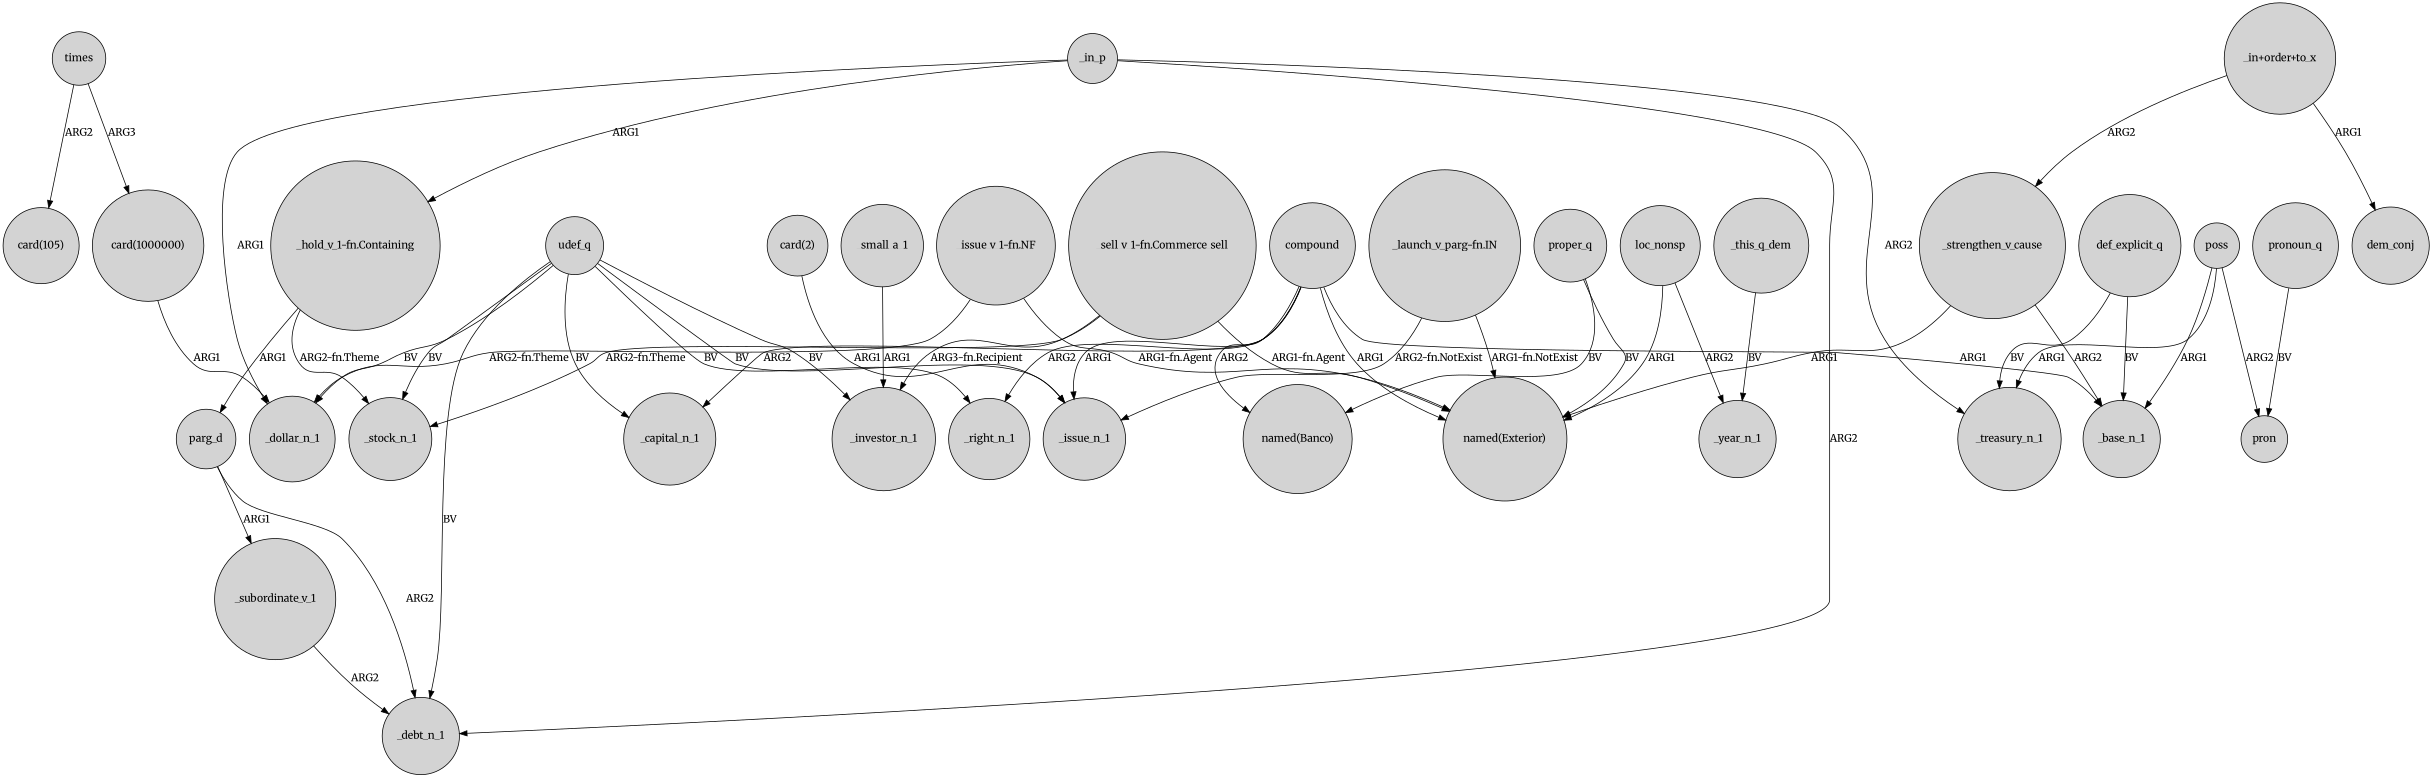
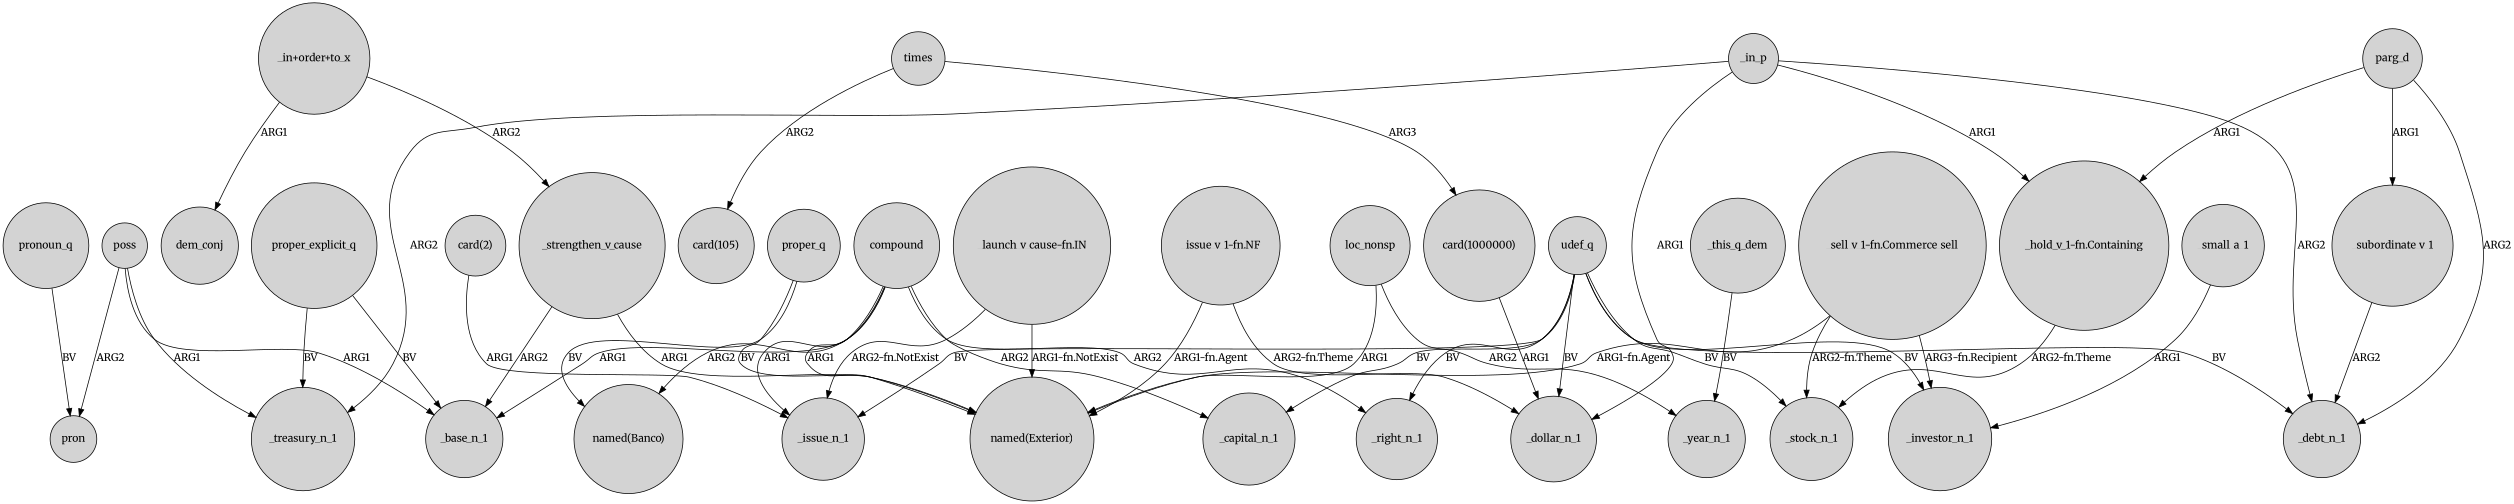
node "_launch_v_parg-fn.IN": label "_launch_v_parg-fn.IN" -> "_launch_v_cause-fn.IN"
node "def_explicit_q": label "def_explicit_q" -> "proper_explicit_q"
edge "_hold_v_1-fn.Containing" -> "parg_d": reversed
